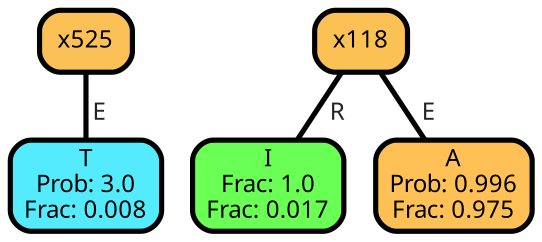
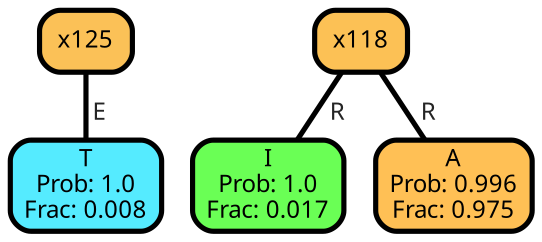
node "x525": label "x525" -> "x125"
edge "x118" -- "A Prob: 0.996 Frac: 0.975": label " E" -> " R"
node "T Prob: 3.0 Frac: 0.008": label "T Prob: 3.0 Frac: 0.008" -> "T Prob: 1.0 Frac: 0.008"
node "I Frac: 1.0 Frac: 0.017": label "I Frac: 1.0 Frac: 0.017" -> "I Prob: 1.0 Frac: 0.017"
